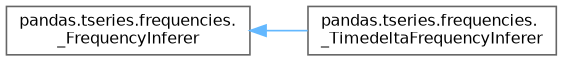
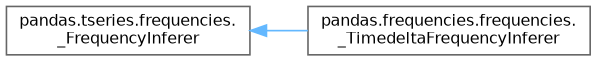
node "pandas.tseries.frequencies. _TimedeltaFrequencyInferer": label "pandas.tseries.frequencies. _TimedeltaFrequencyInferer" -> "pandas.frequencies.frequencies. _TimedeltaFrequencyInferer"
